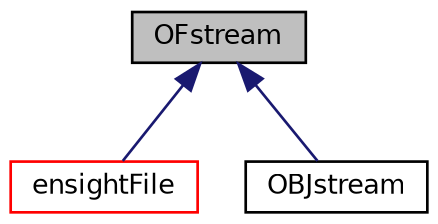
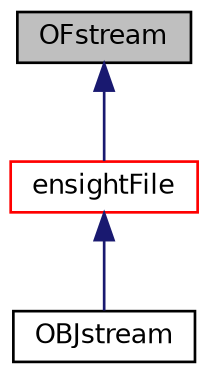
edge "OBJstream" -> "OFstream": now "OBJstream" -> "ensightFile"
